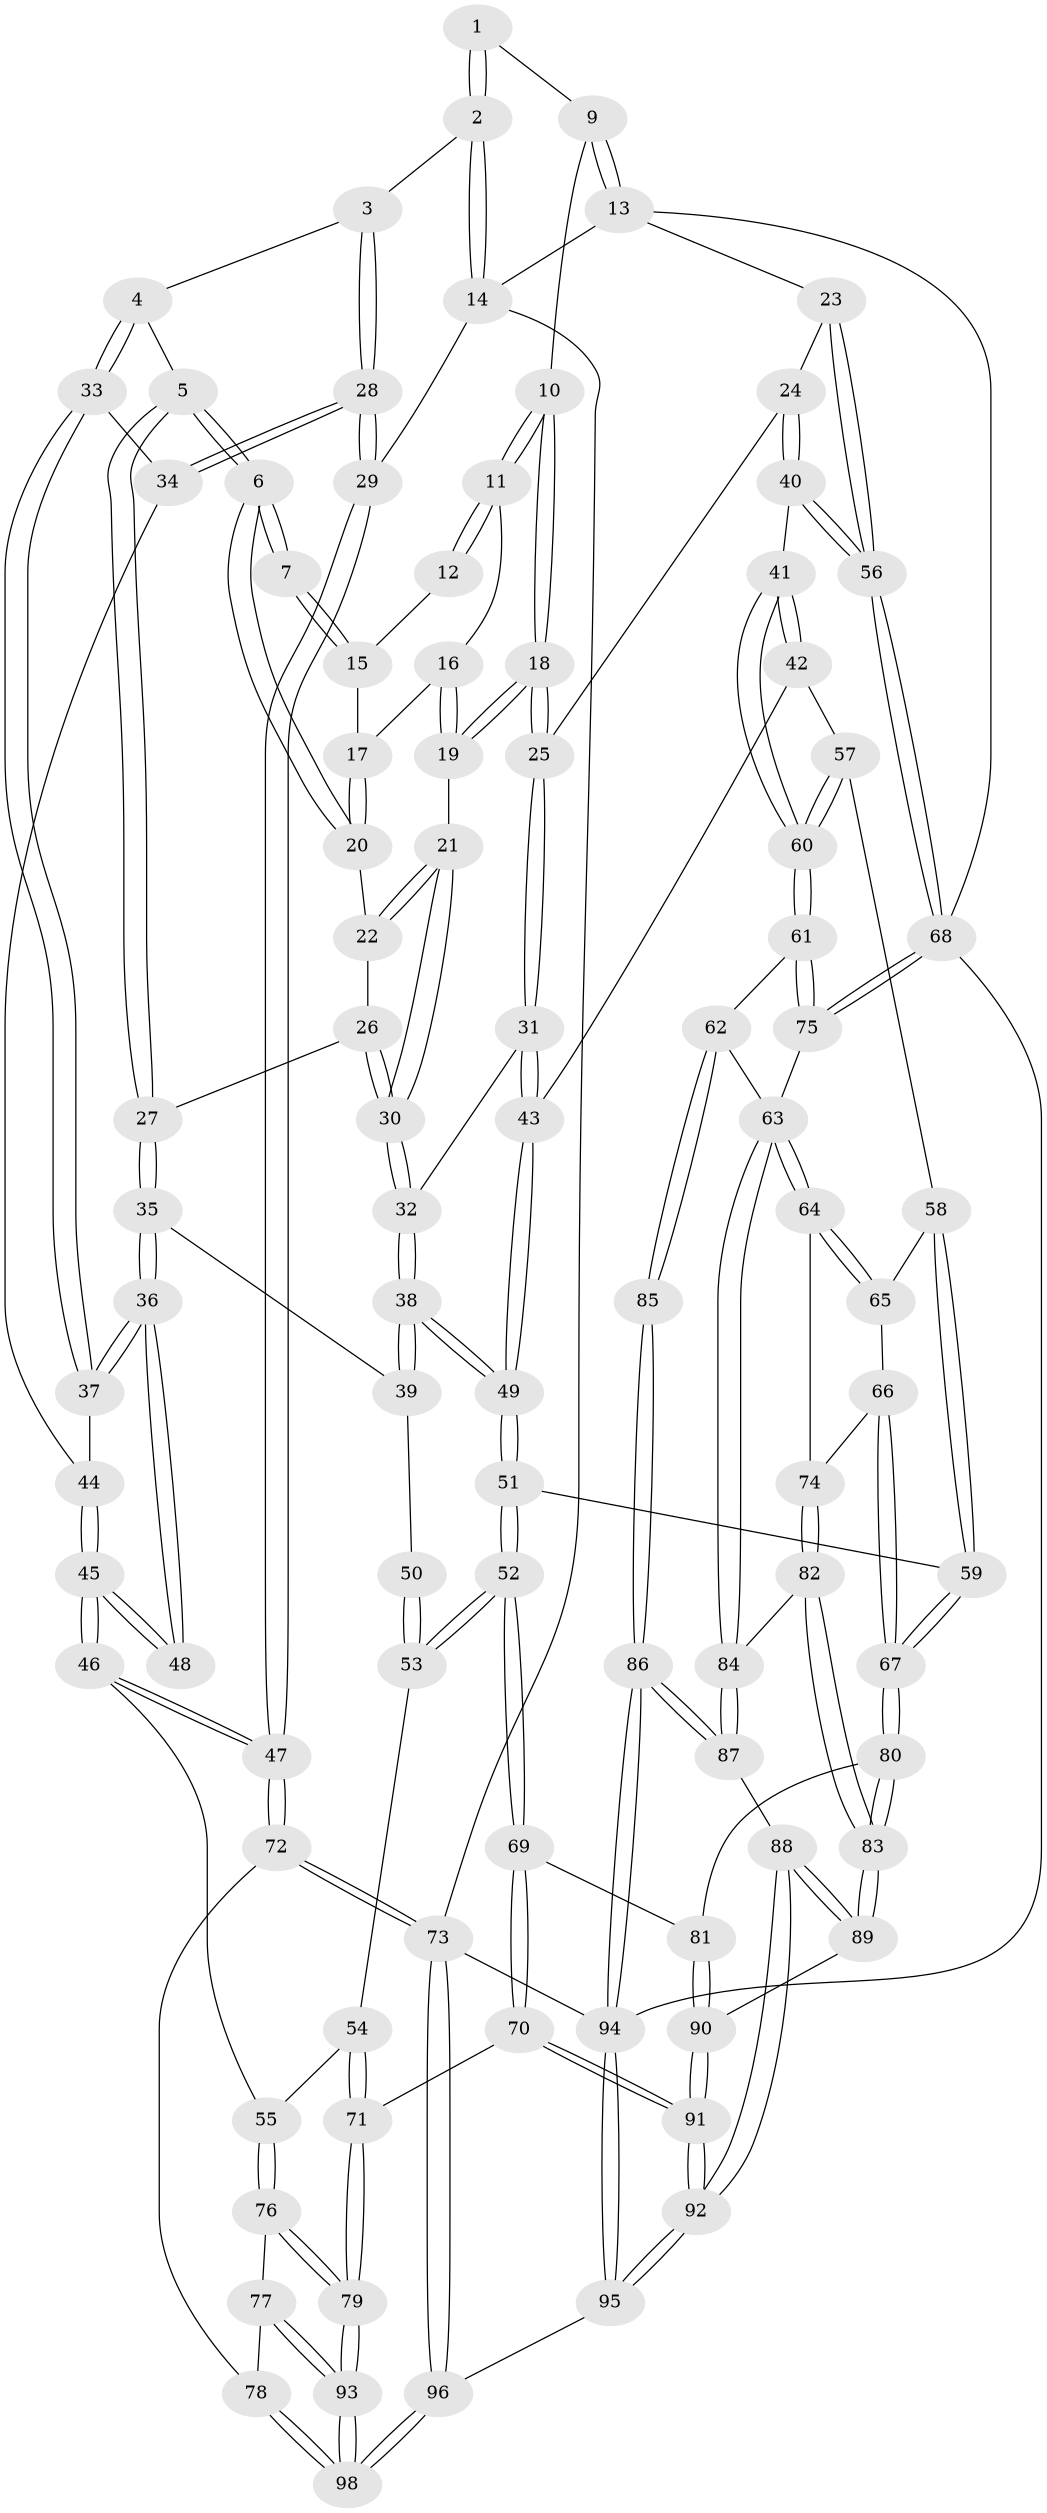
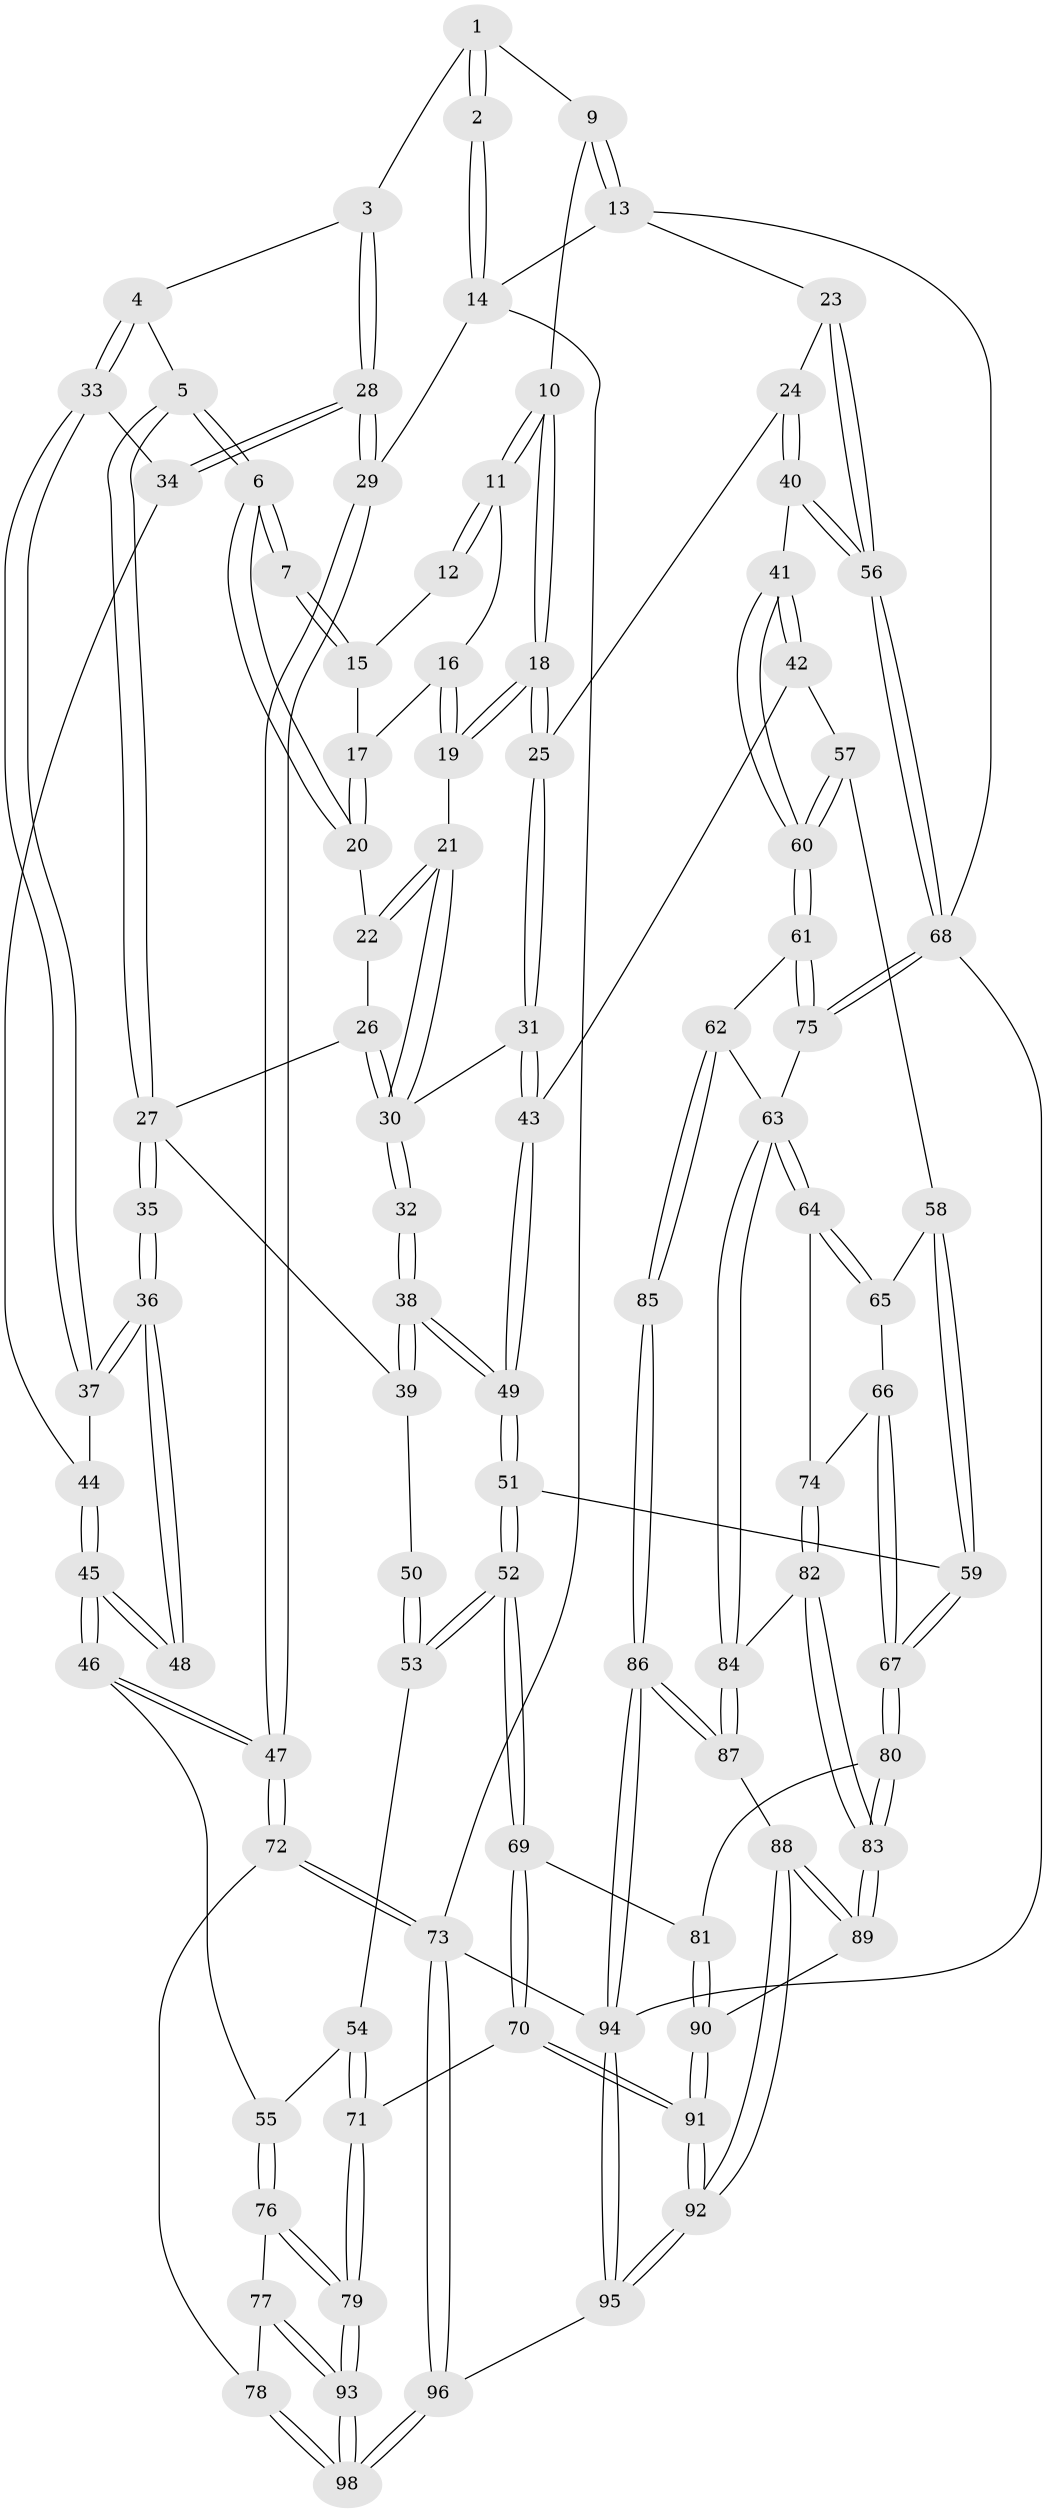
edge "2" -- "3": now "1" -- "3"
edge "31" -- "32": now "31" -- "30"
edge "35" -- "39": now "27" -- "39"
